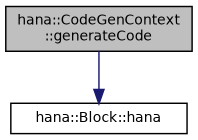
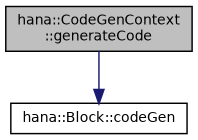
node "hana::Block::hana": label "hana::Block::hana" -> "hana::Block::codeGen"
